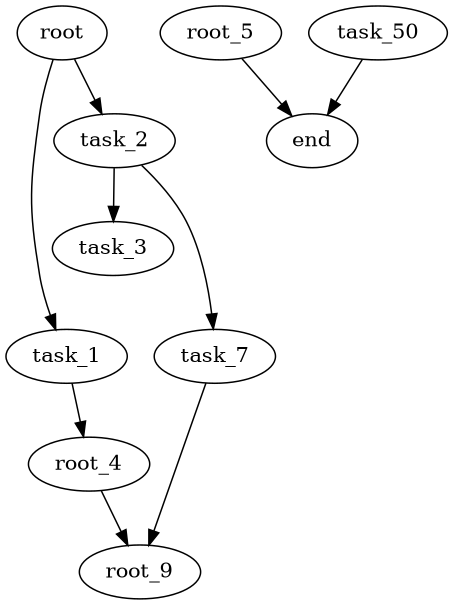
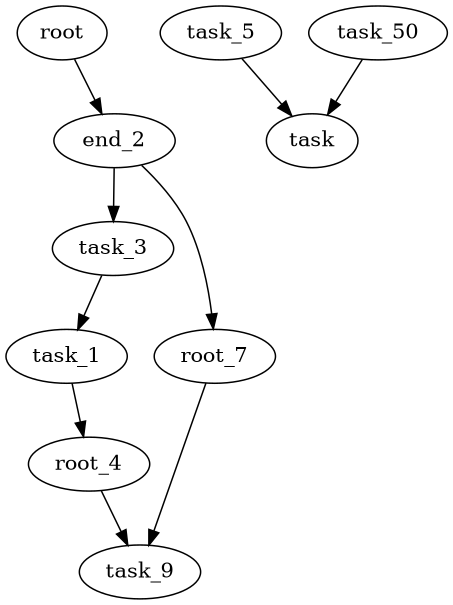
node "root_5": label "root_5" -> "task_5"
node "task_2": label "task_2" -> "end_2"
node "end": label "end" -> "task"
edge "root" -> "task_1": now "task_3" -> "task_1"
node "task_7": label "task_7" -> "root_7"
node "root_9": label "root_9" -> "task_9"
